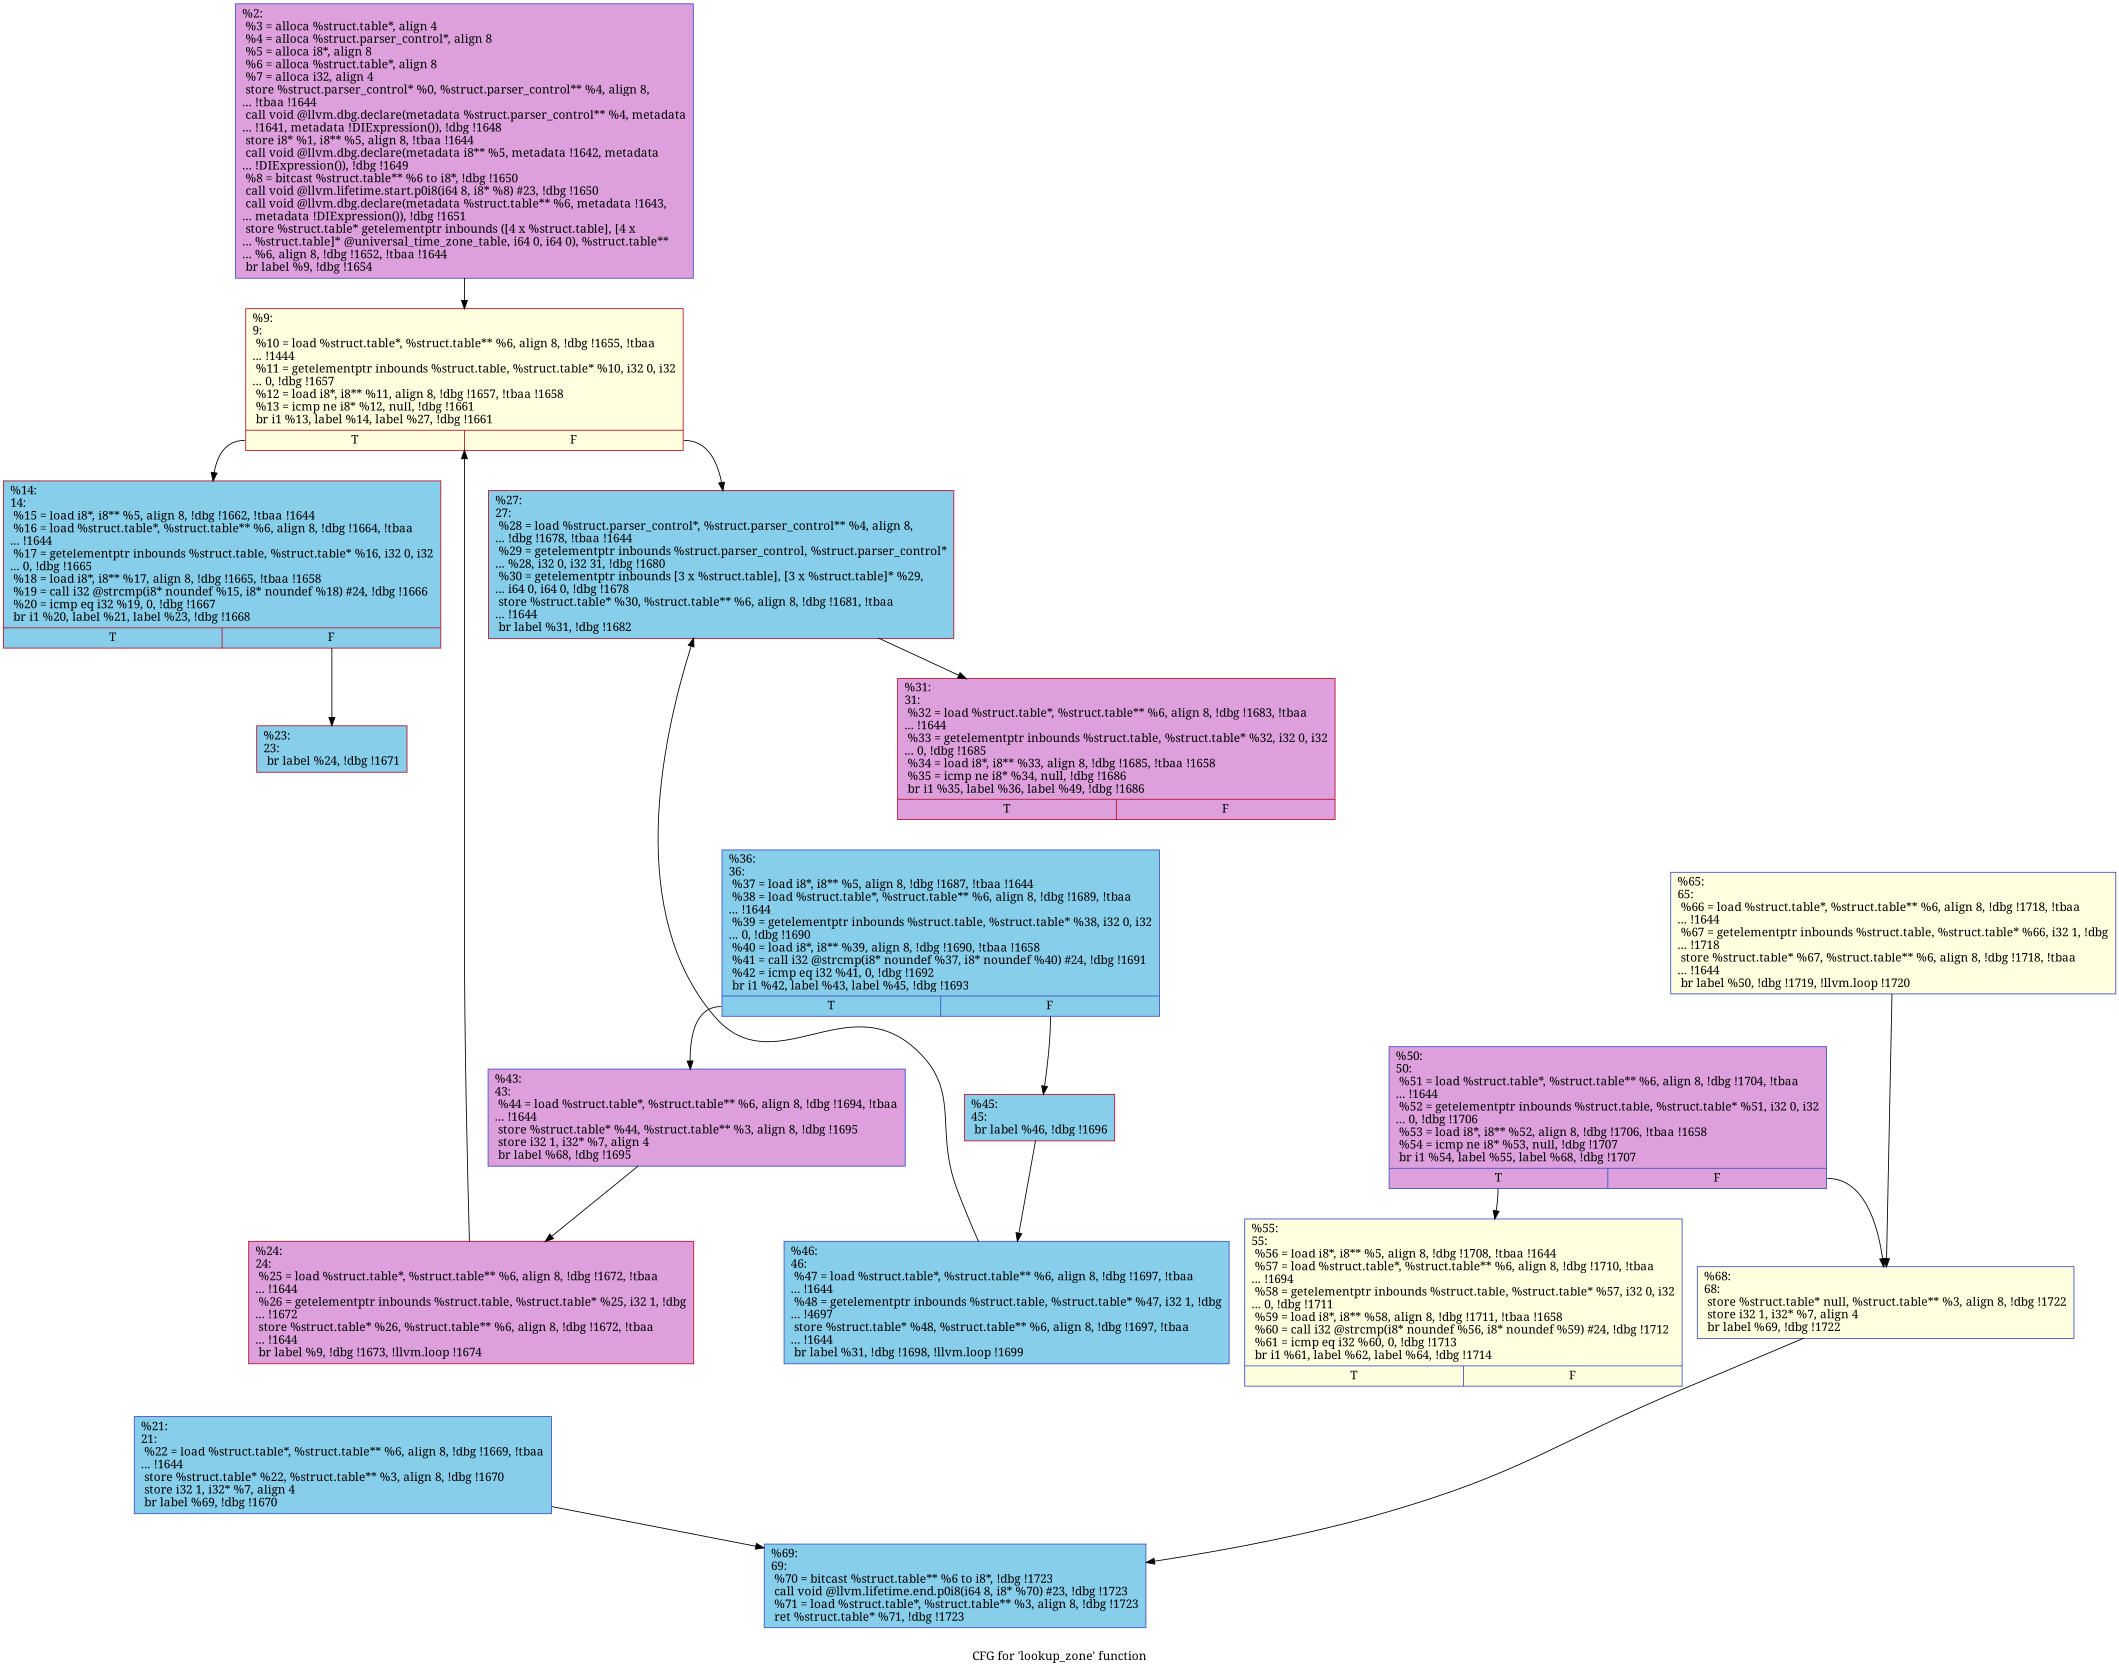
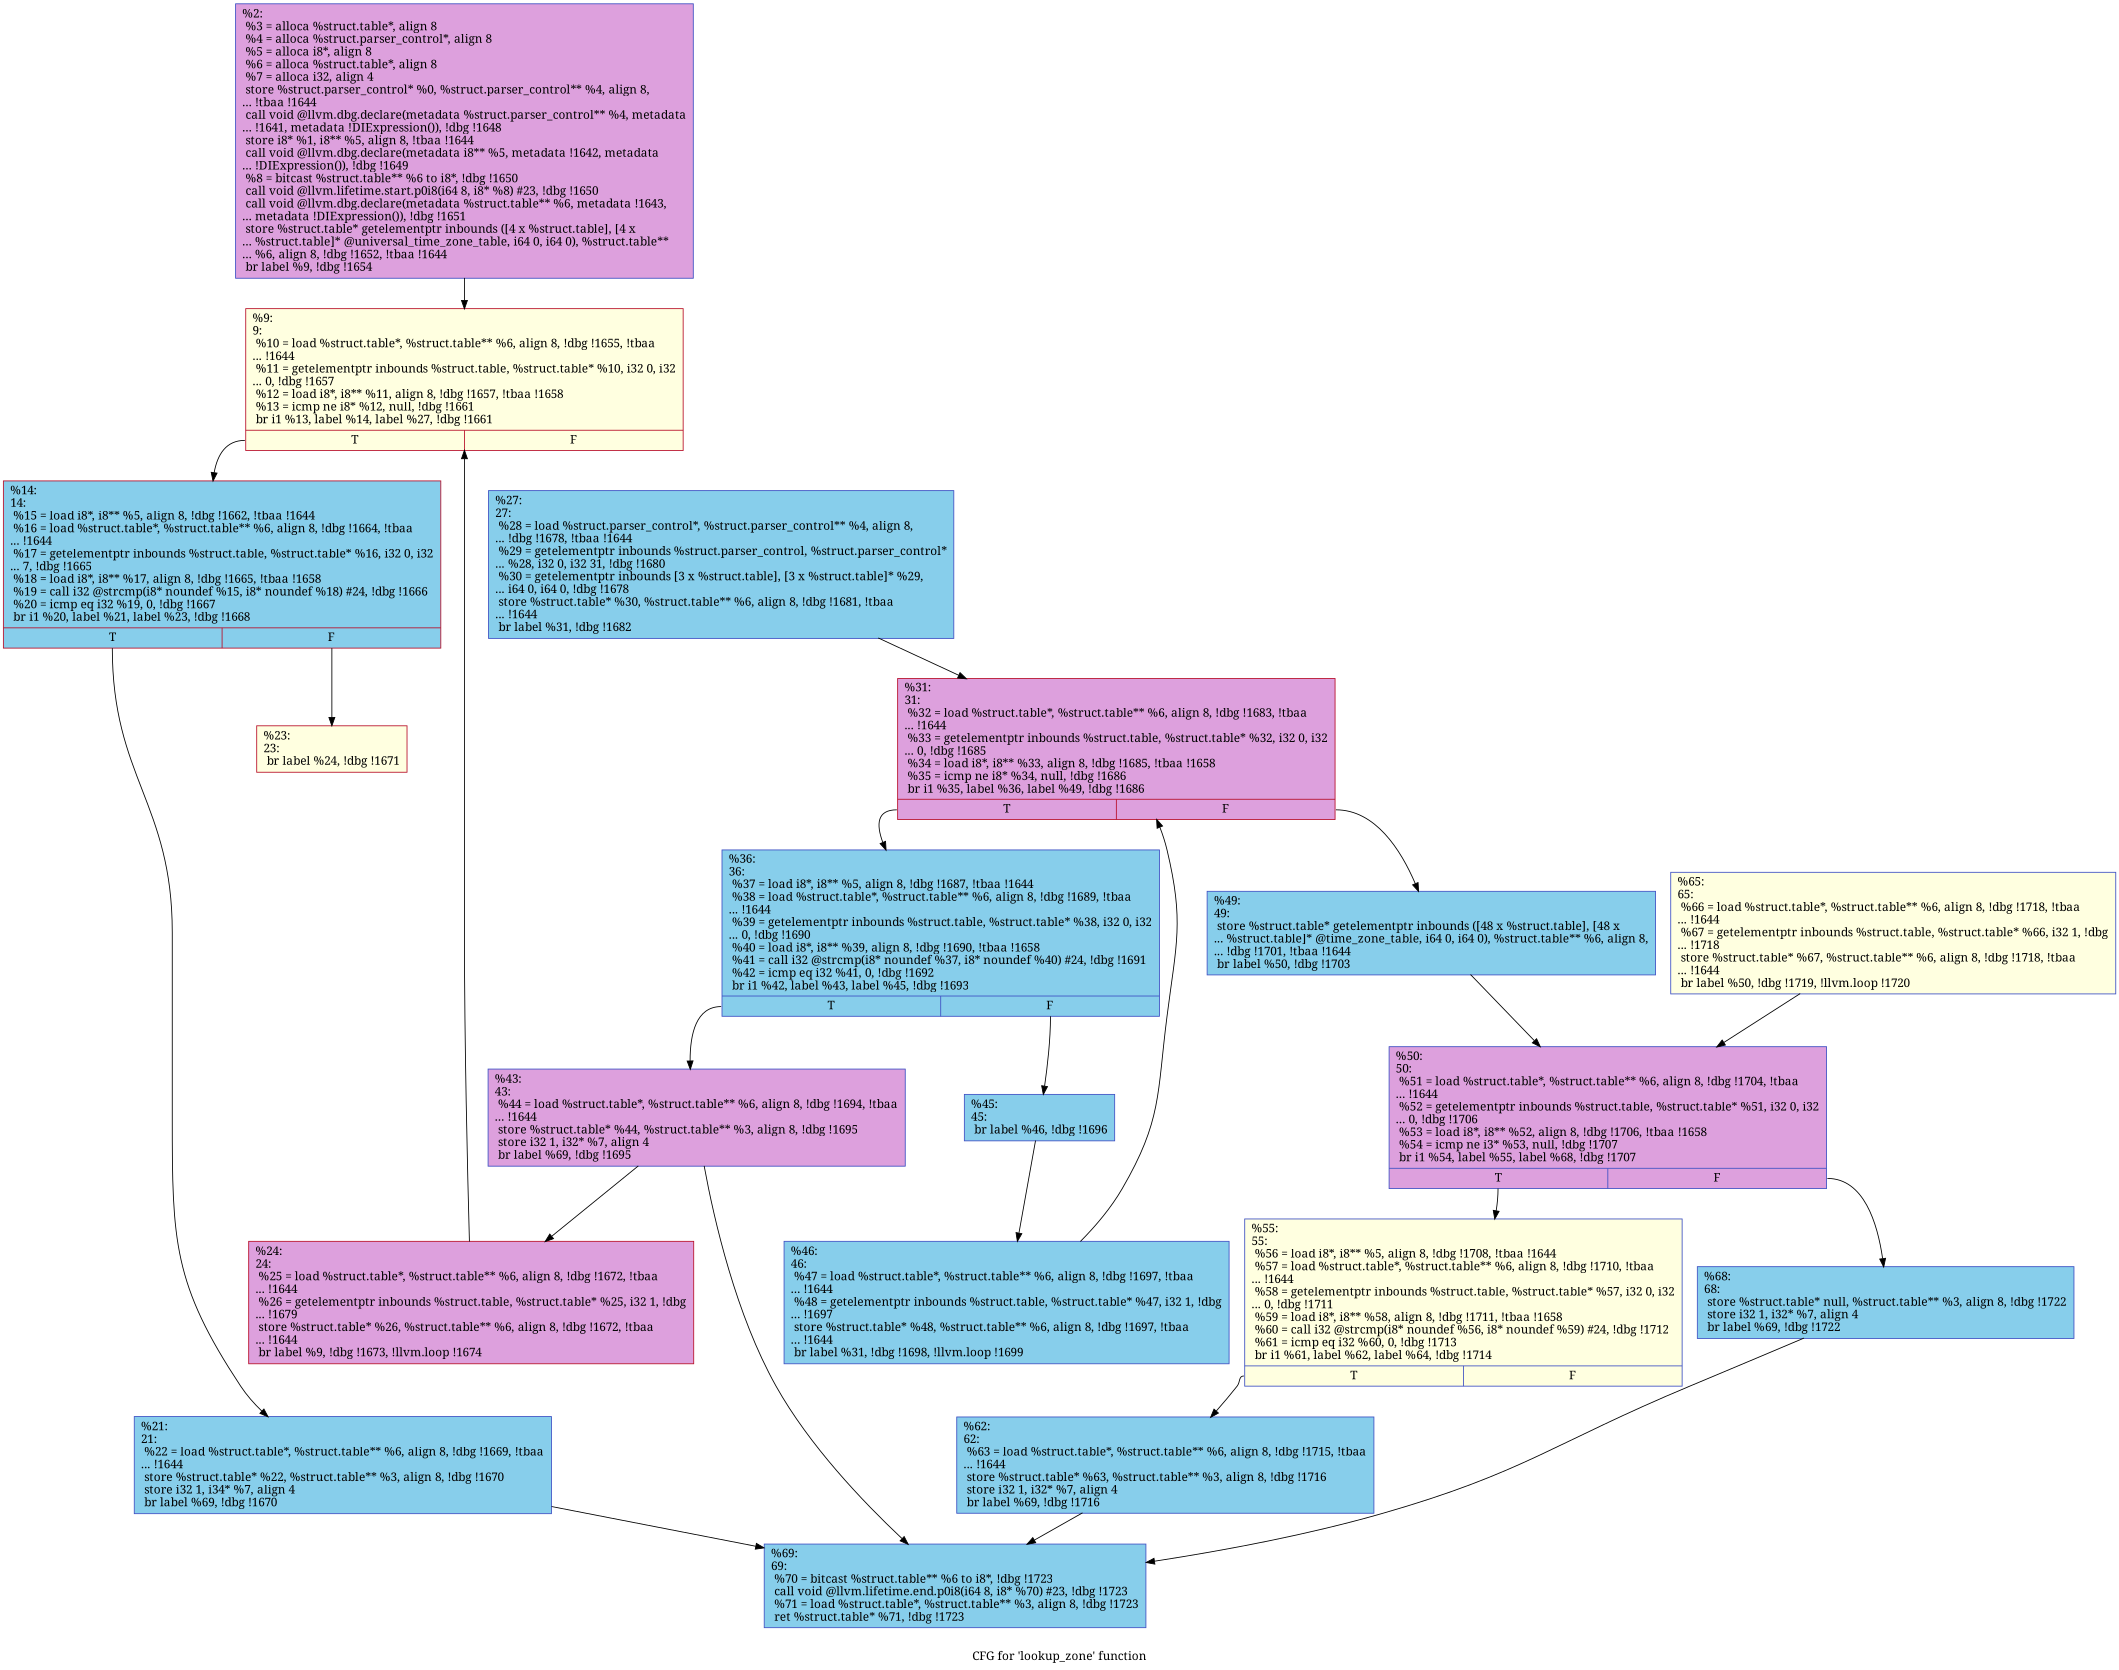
node "%2:": text "%3 = alloca %struct.table*, align 4" -> "%3 = alloca %struct.table*, align 8"
node "%9:": text "... !1444" -> "... !1644"
edge "%9:" -> "%27:": removed
node "%27:": color #b70d28ff -> #3d50c3ff
node "%14:": text "... 0, !dbg !1665" -> "... 7, !dbg !1665"
node "%23:": fillcolor skyblue -> lightyellow
edge "%31:" -> "%36:": added
node "%49:": added
edge "%46:" -> "%27:": now "%46:" -> "%31:"
edge "%14:" -> "%21:": added
node "%45:": color #b70d28ff -> #3d50c3ff
edge "%65:" -> "%68:": now "%65:" -> "%50:"
node "%50:": text "%54 = icmp ne i8* %53, null, !dbg !1707" -> "%54 = icmp ne i3* %53, null, !dbg !1707"
node "%43:": text "br label %68, !dbg !1695" -> "br label %69, !dbg !1695"
node "%55:": text "... !1694" -> "... !1644"
node "%68:": fillcolor lightyellow -> skyblue
node "%24:": text "... !1672" -> "... !1679"
node "%46:": text "... !4697" -> "... !1697"
edge "%43:" -> "%69:": added
node "%62:": added
node "%21:": text "store i32 1, i32* %7, align 4" -> "store i32 1, i34* %7, align 4"
